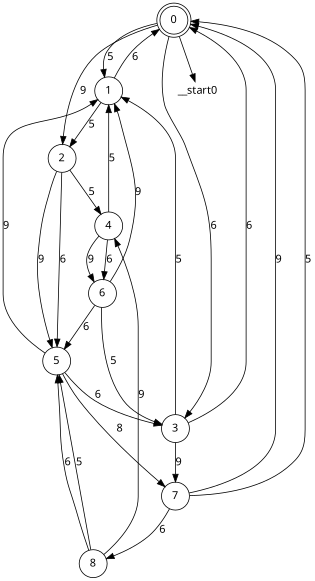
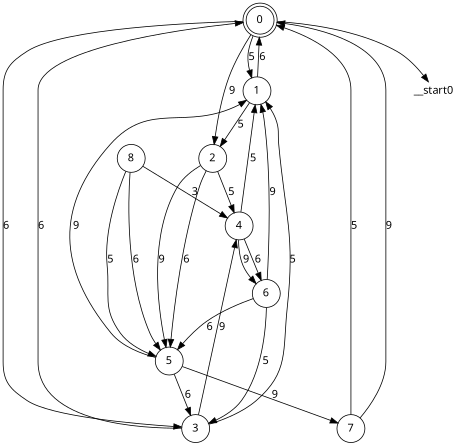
edge "8" -> "4": label "9" -> "3"
edge "5" -> "7": label "8" -> "9"
edge "3" -> "7": now "3" -> "4"
edge "7" -> "8": removed, label "6"
